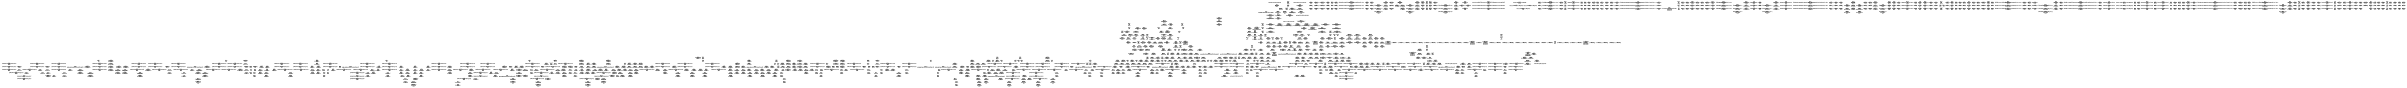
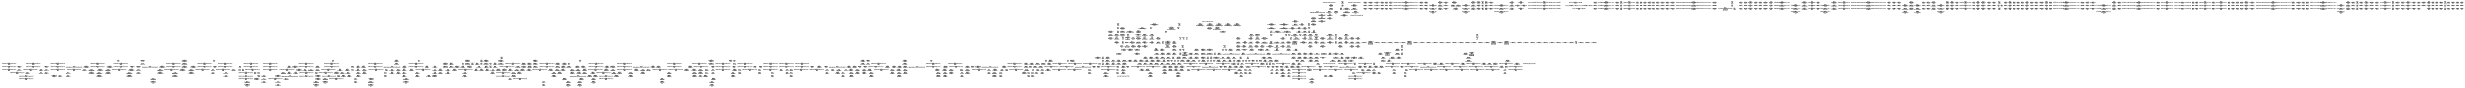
node "CE0x4c78040": removed
